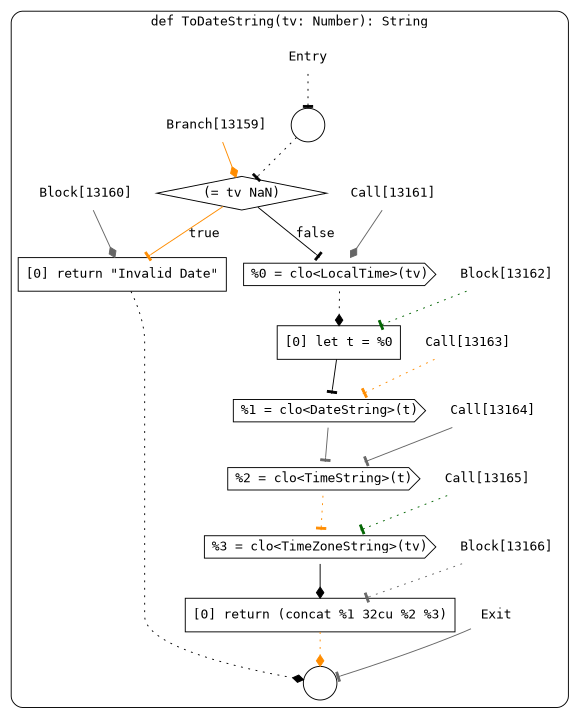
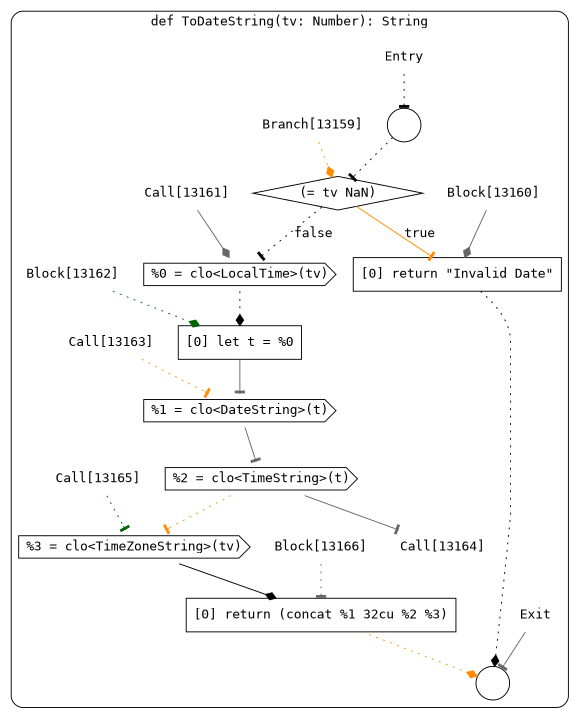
edge "Branch[13159]" -> "(= tv NaN)": style solid -> dotted
edge "(= tv NaN)" -> "%0 = clo<LocalTime>(tv)": style solid -> dotted
edge "Block[13162]" -> "[0] let t = %0": arrowhead tee -> diamond
edge "[0] let t = %0" -> "%1 = clo<DateString>(t)": color black -> gray40
edge "Call[13164]" -> "%2 = clo<TimeString>(t)": reversed
